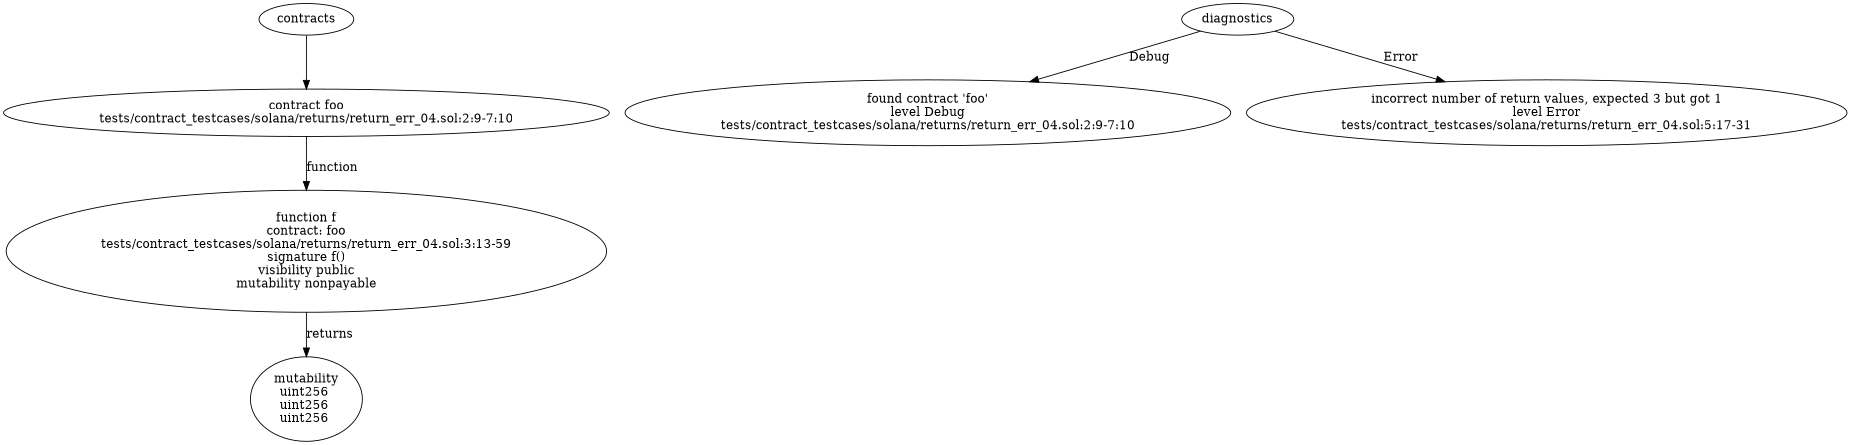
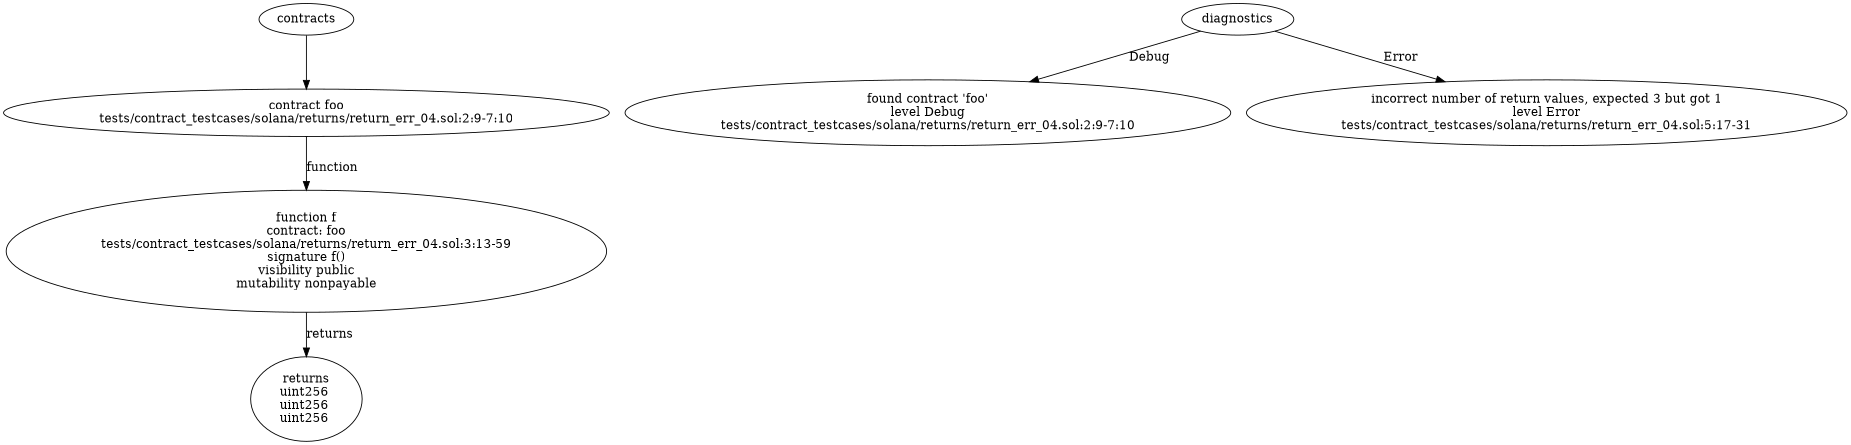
node "mutability uint256 uint256 uint256": label "mutability uint256 uint256 uint256" -> "returns uint256 uint256 uint256"
